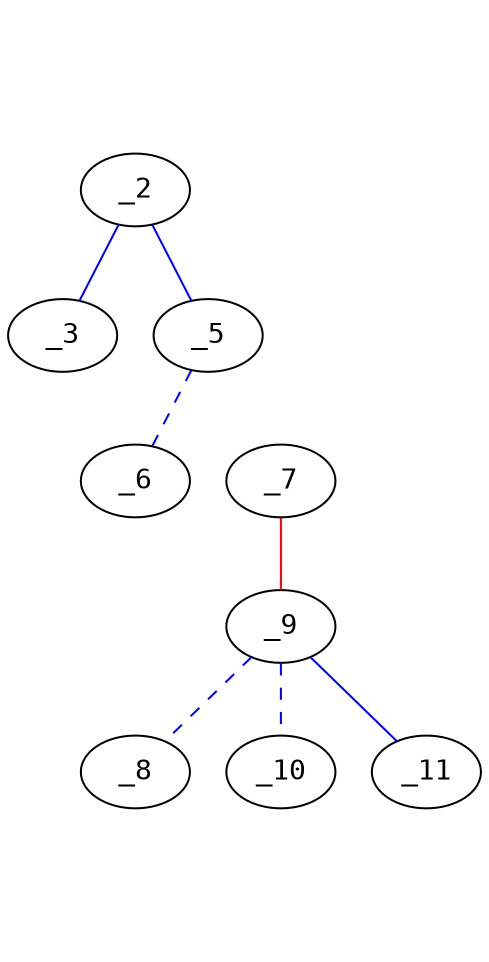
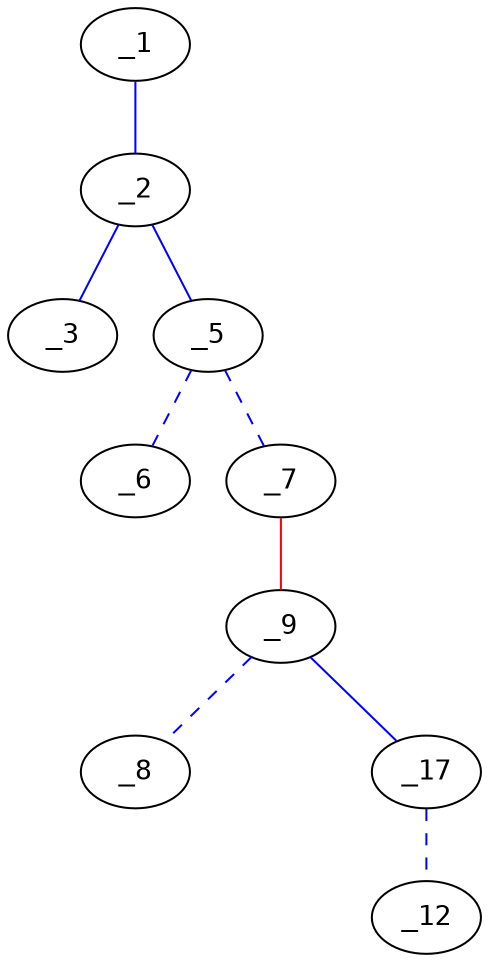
node "_1": added
edge "_5" -- "_7": added
node "_10": removed
node "_11": label "_11" -> "_17"
node "_12": added
